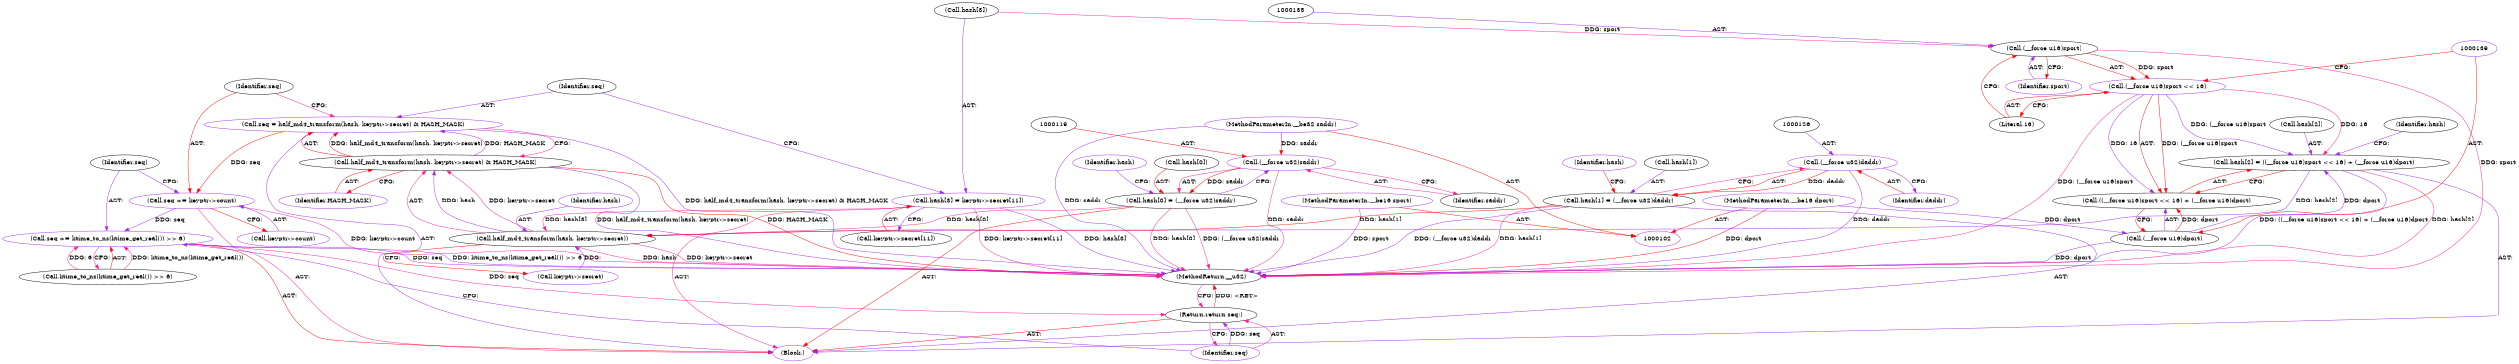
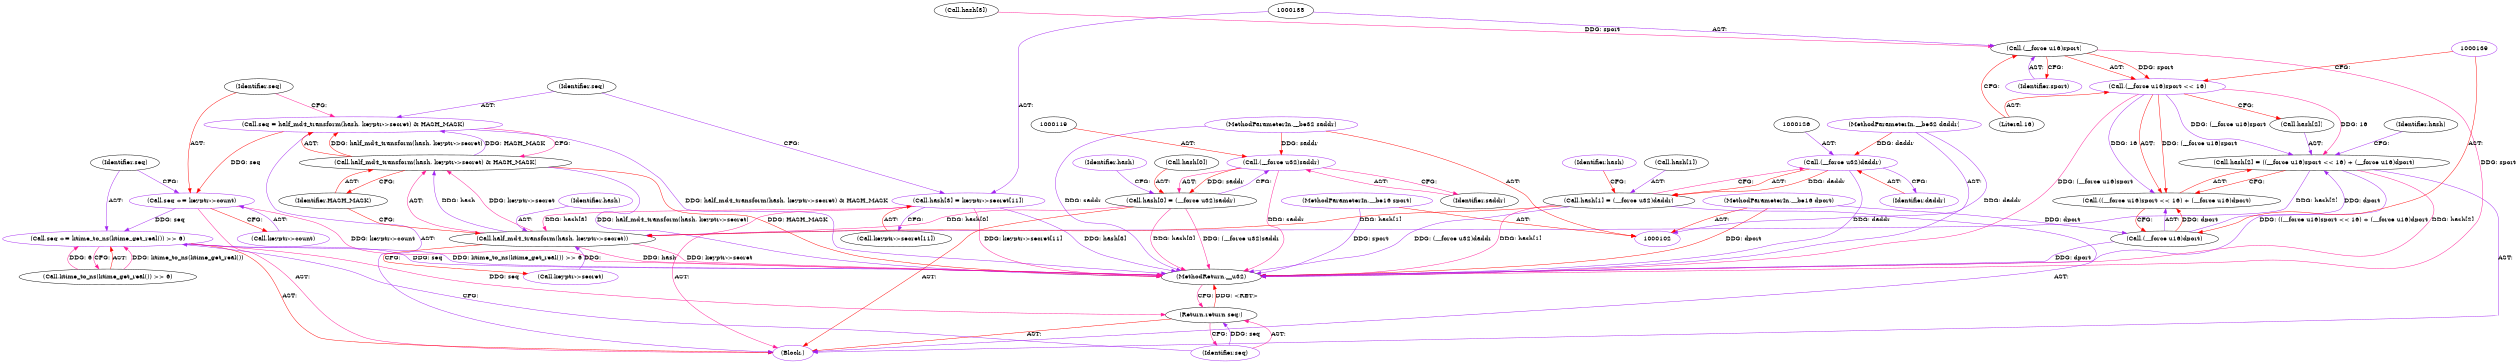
edge "(Call,(__force u16)sport << 16)" -> "(Literal,16)": now "(Call,(__force u16)sport << 16)" -> "(Call,hash[2])"
edge "(Call,hash[3])" -> "(Call,hash[3] = keyptr->secret[11])": now "1000135" -> "(Call,hash[3] = keyptr->secret[11])"
node "(MethodParameterIn,__be32 daddr)": added
node "(Identifier,HASH_MASK)": color purple -> black
edge "(Identifier,HASH_MASK)" -> "(Call,half_md4_transform(hash, keyptr->secret))": added, label "CFG:"
